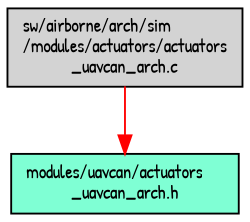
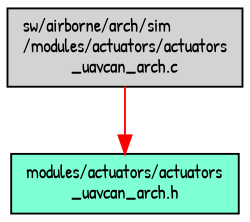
node "modules/uavcan/actuators _uavcan_arch.h": label "modules/uavcan/actuators _uavcan_arch.h" -> "modules/actuators/actuators _uavcan_arch.h"
